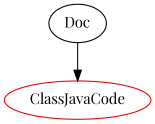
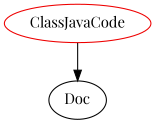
edge "Doc" -> "ClassJavaCode": reversed
